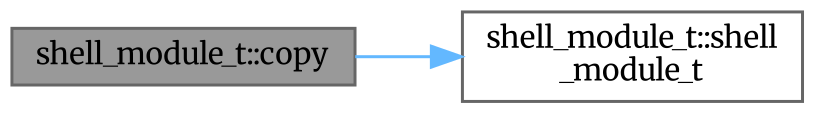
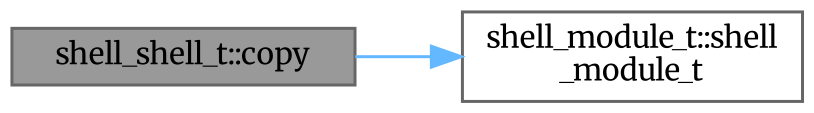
node "shell_module_t::copy": label "shell_module_t::copy" -> "shell_shell_t::copy"
